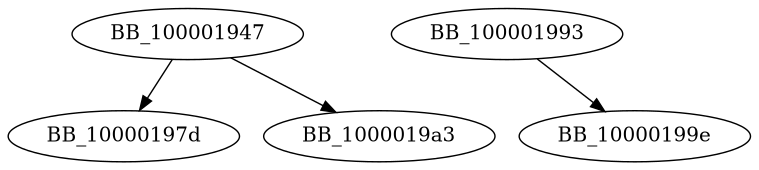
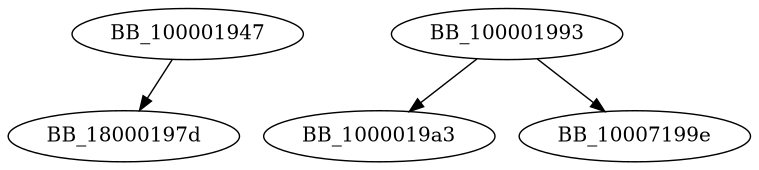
edge "BB_100001947" -> "BB_1000019a3": now "BB_100001993" -> "BB_1000019a3"
node "BB_10000197d": label "BB_10000197d" -> "BB_18000197d"
node "BB_10000199e": label "BB_10000199e" -> "BB_10007199e"
